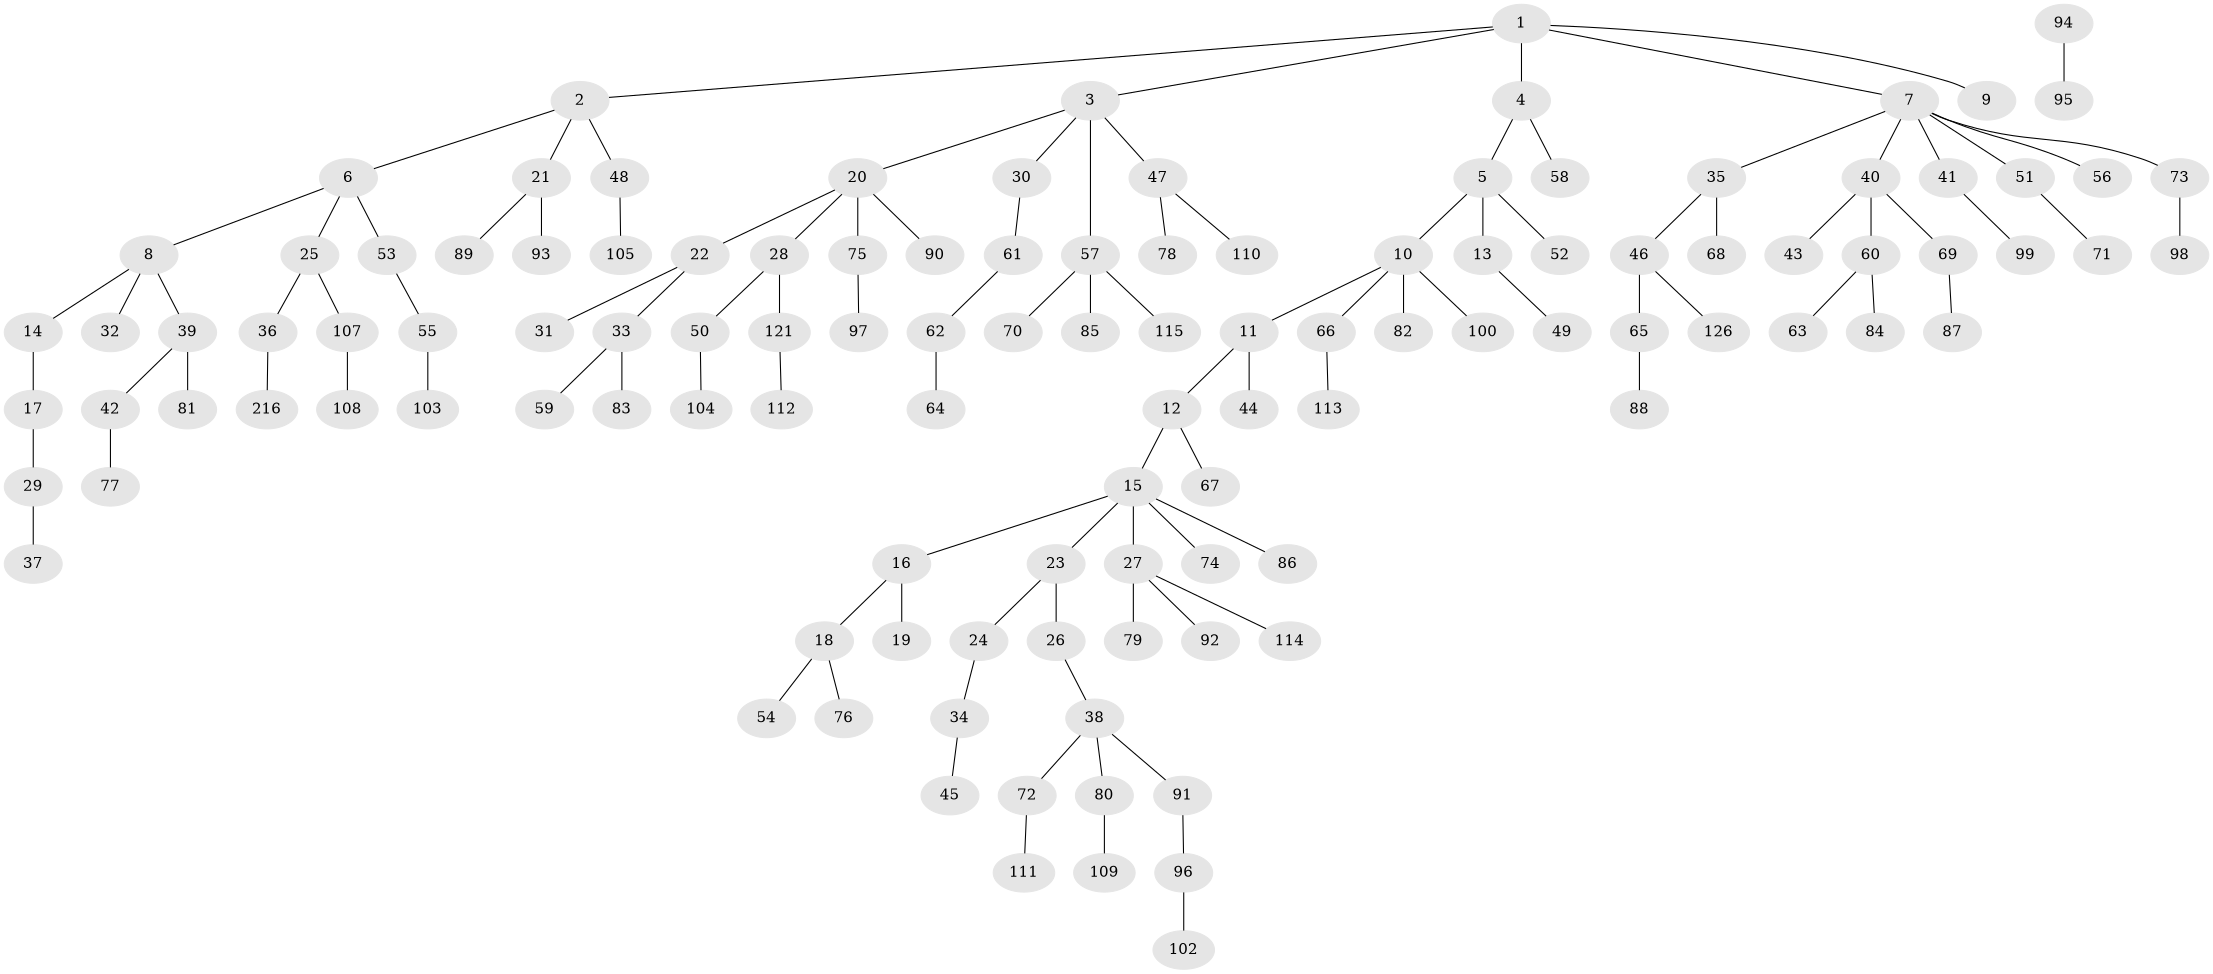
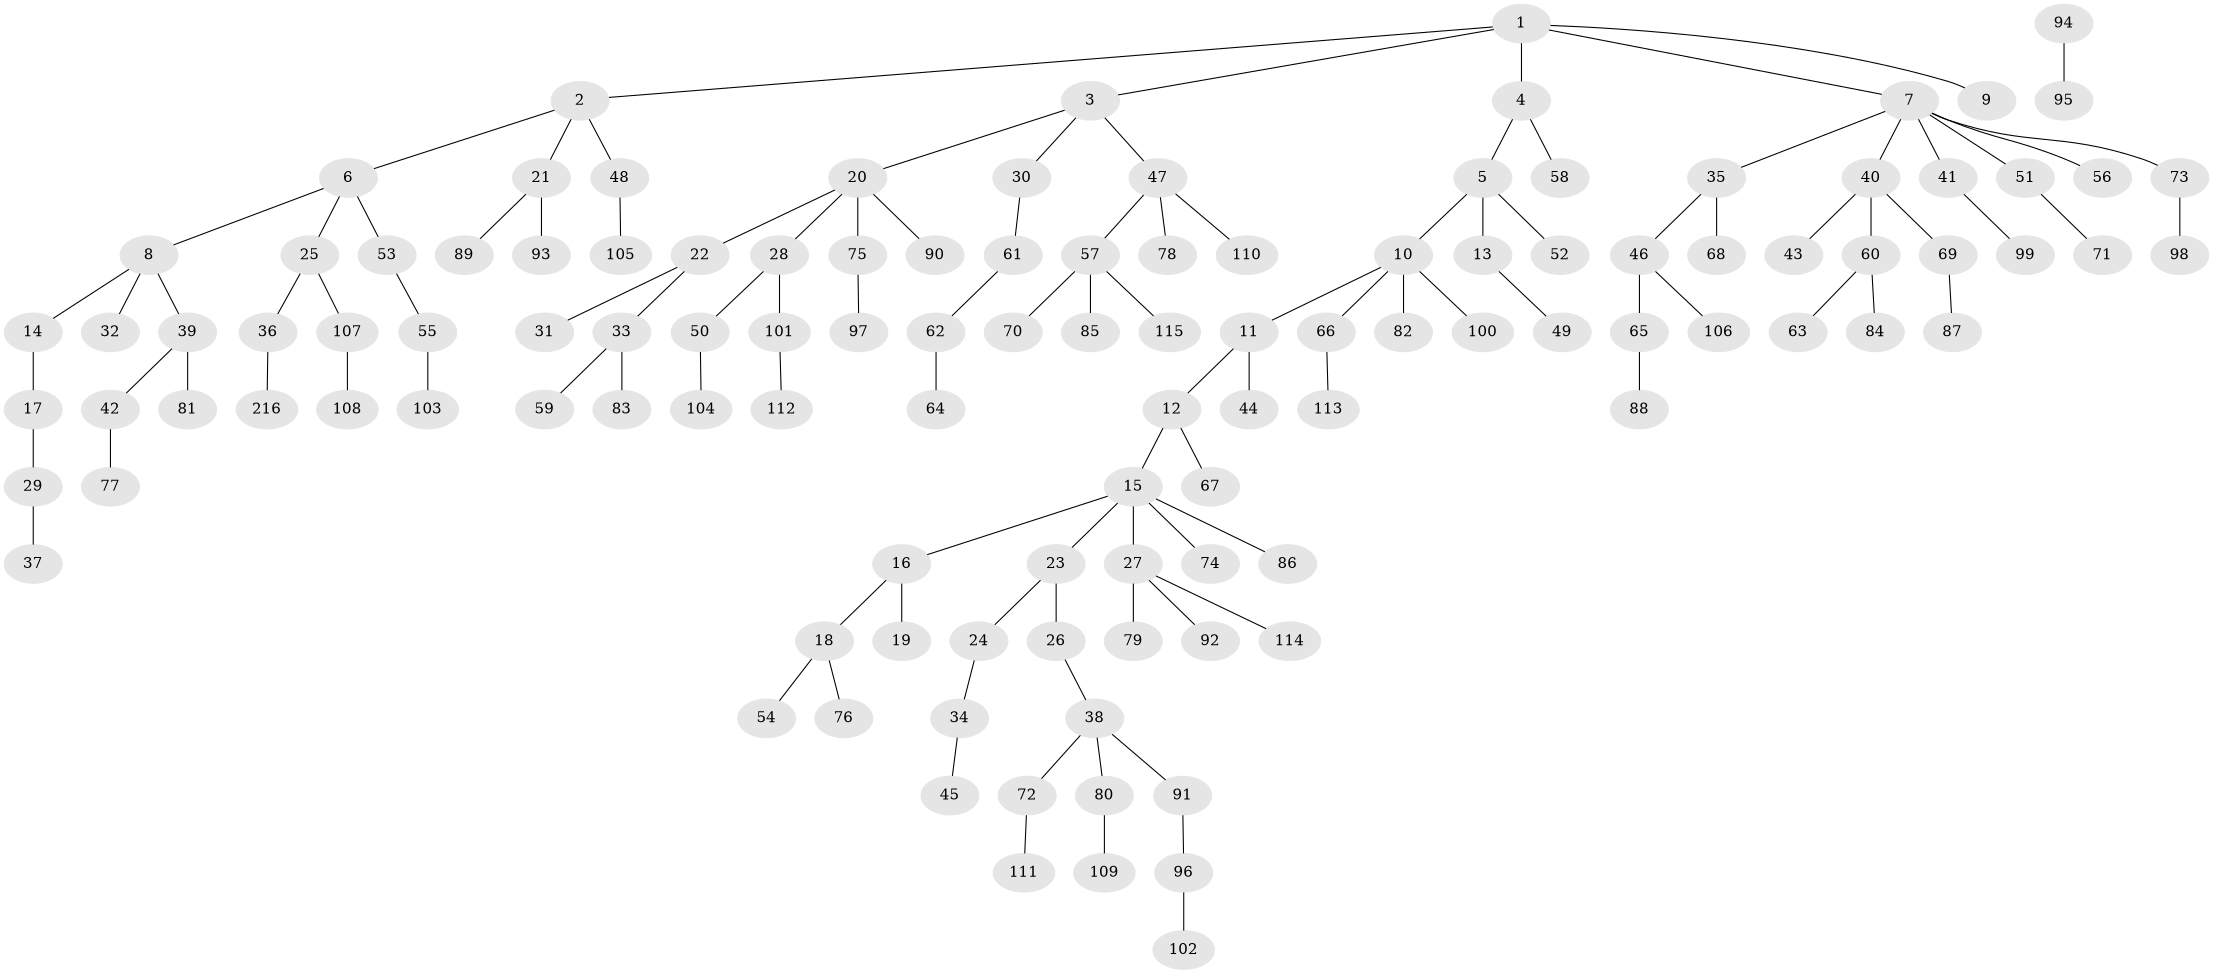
edge "3" -- "57": now "47" -- "57"
node "121": label "121" -> "101"
node "126": label "126" -> "106"
